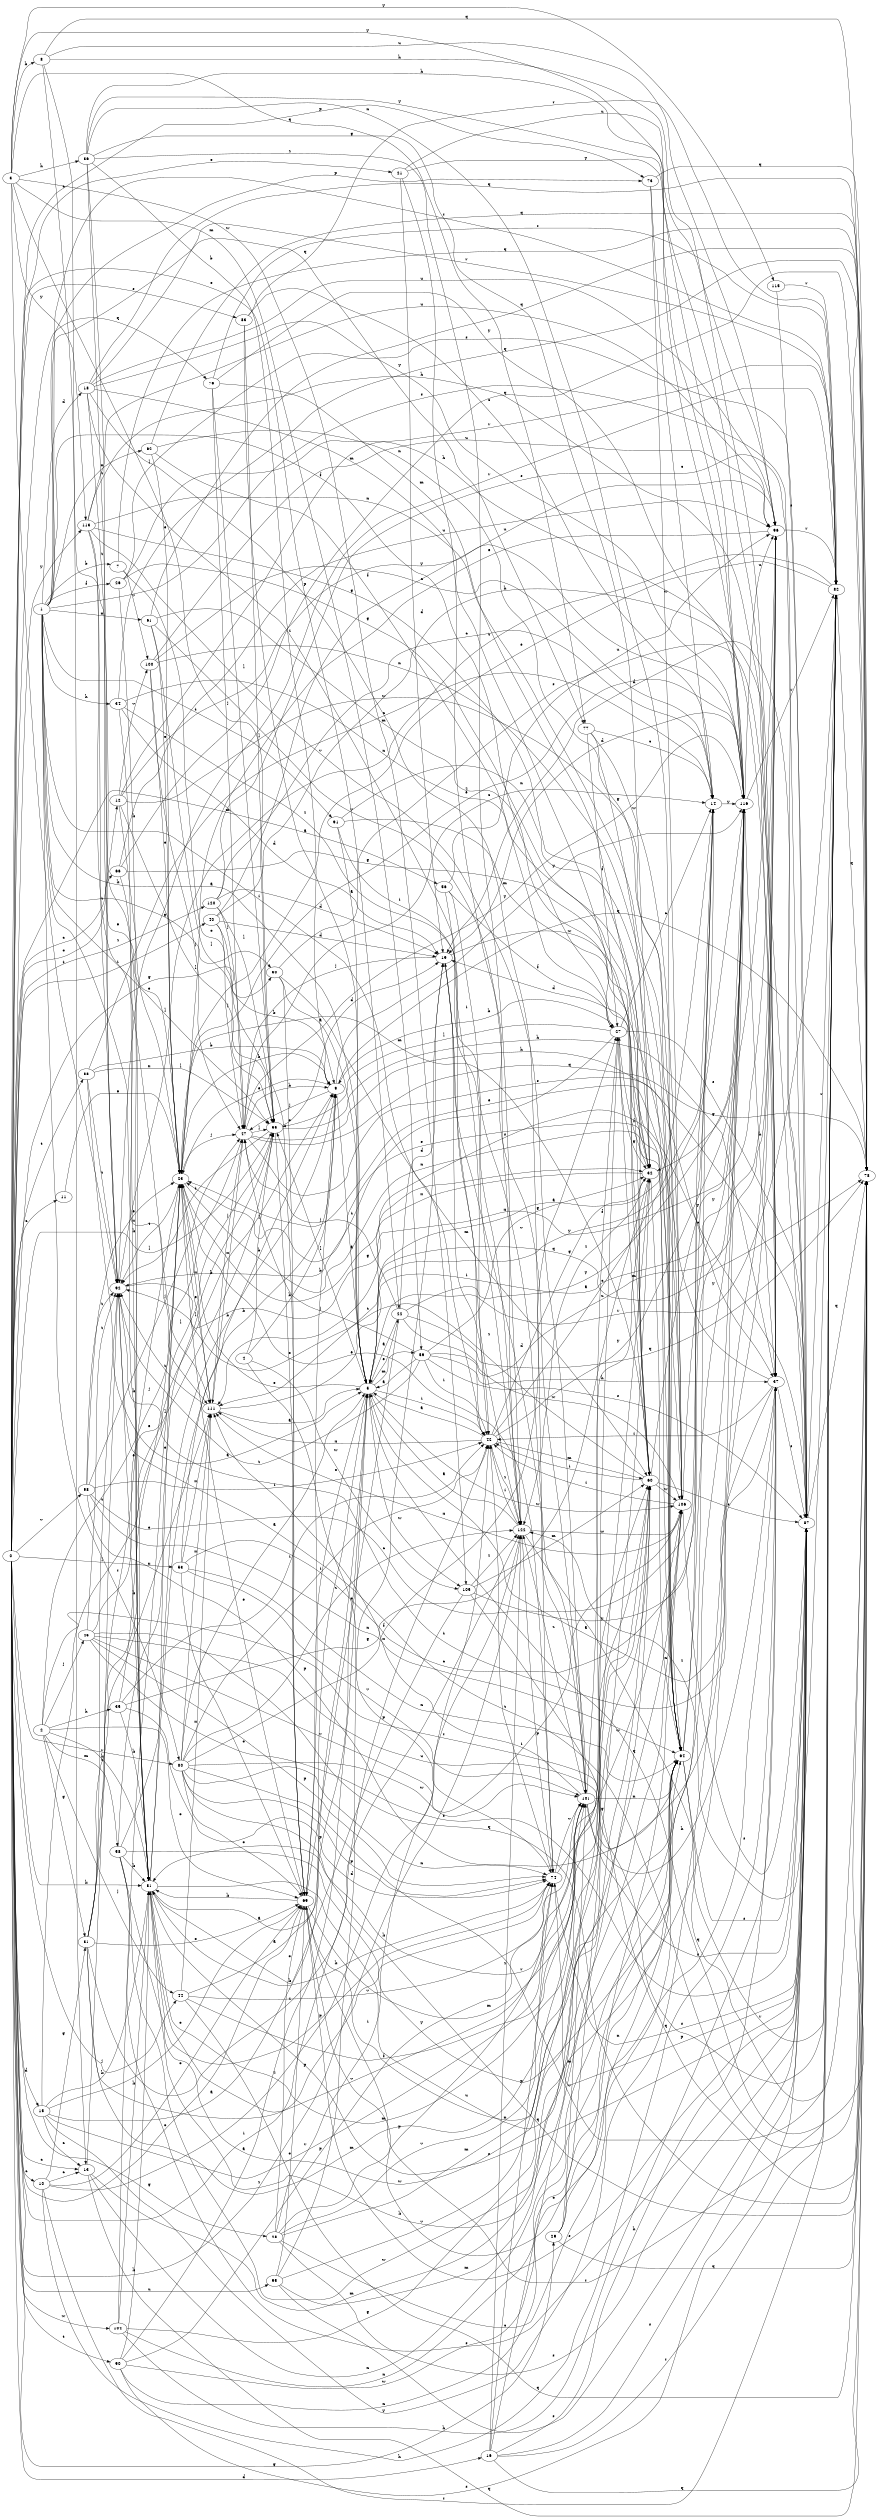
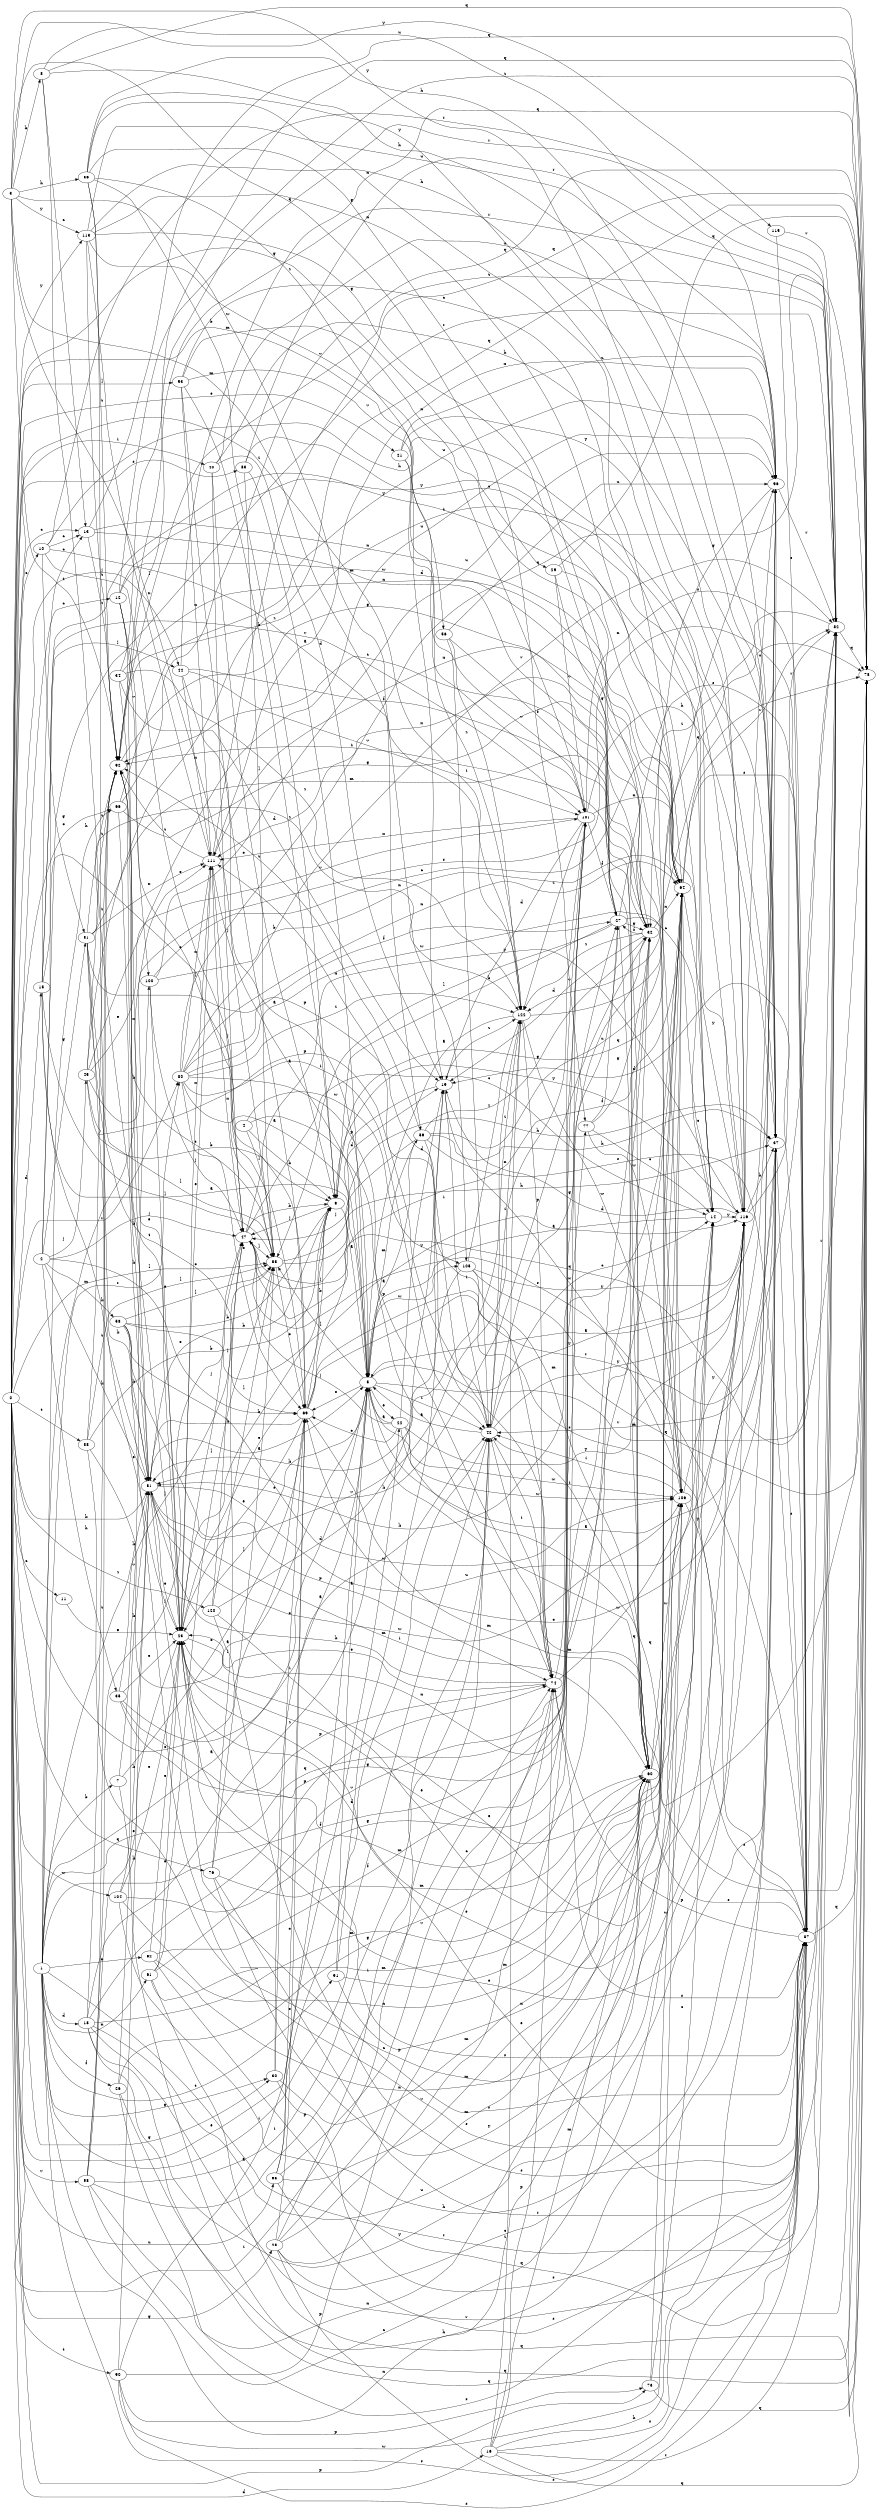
edge "1" -> "34": now "1" -> "66"
